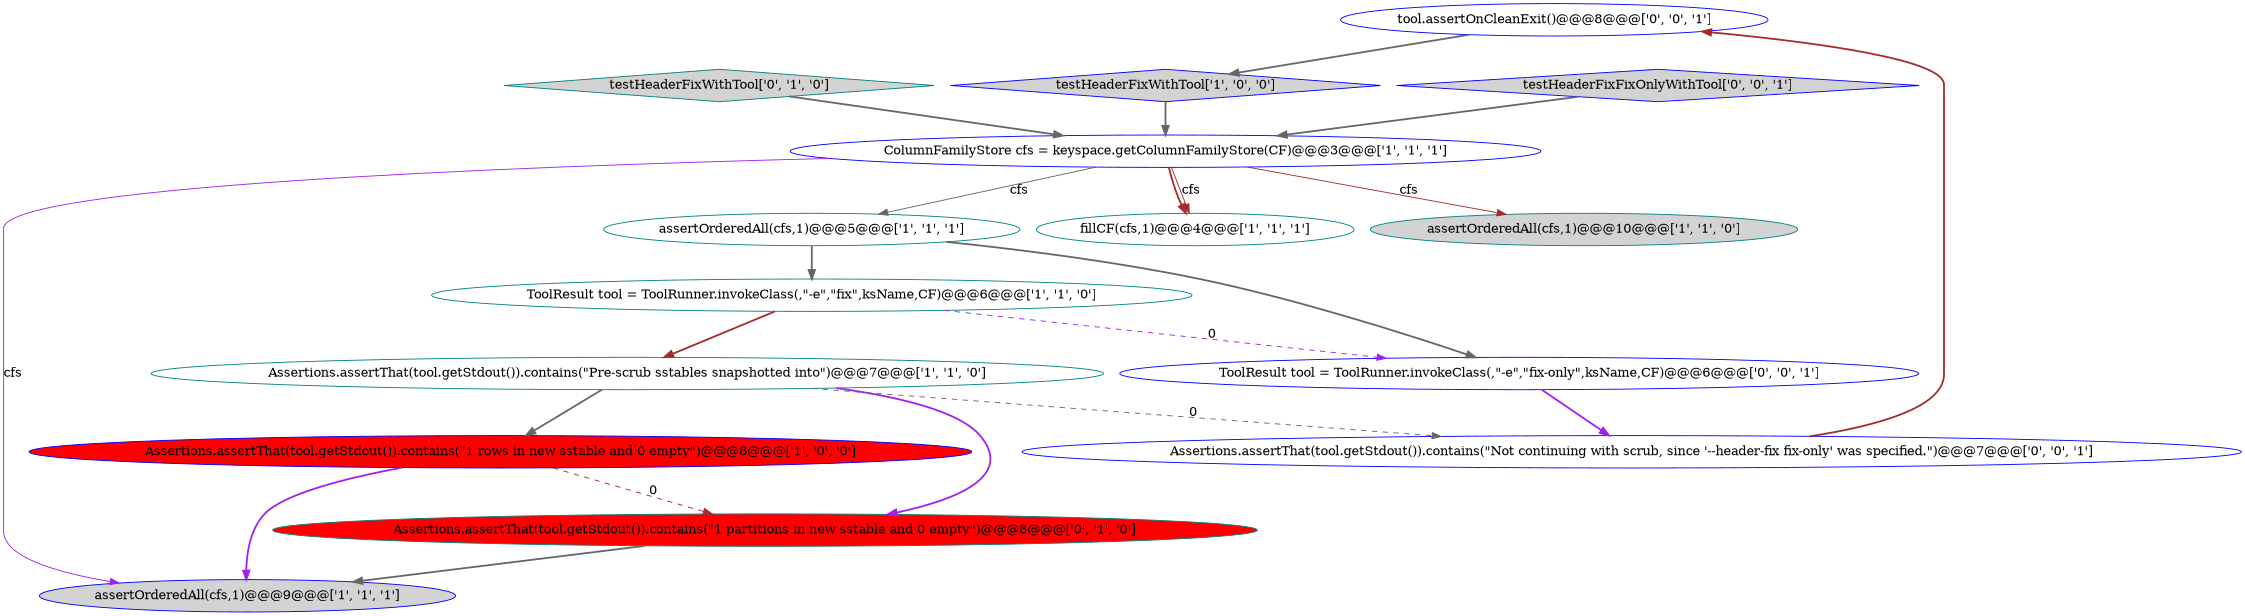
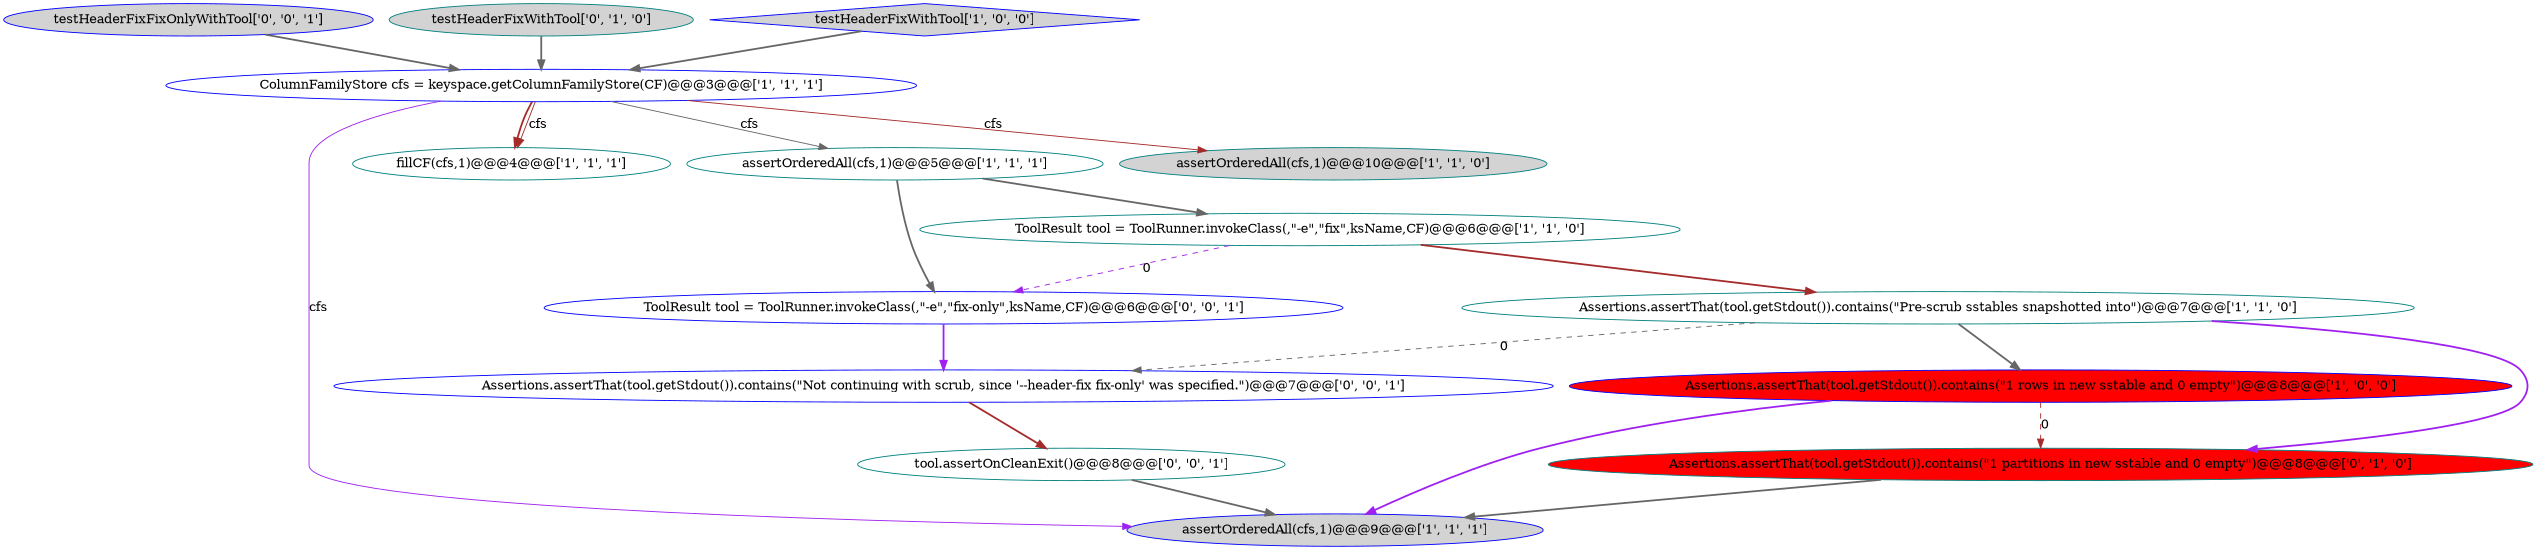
node "tool.assertOnCleanExit()@@@8@@@['0', '0', '1']": color blue -> teal
edge "tool.assertOnCleanExit()@@@8@@@['0', '0', '1']" -> "testHeaderFixWithTool['1', '0', '0']": now "tool.assertOnCleanExit()@@@8@@@['0', '0', '1']" -> "assertOrderedAll(cfs,1)@@@9@@@['1', '1', '1']"
node "testHeaderFixWithTool['0', '1', '0']": shape diamond -> ellipse
node "testHeaderFixFixOnlyWithTool['0', '0', '1']": shape diamond -> ellipse
